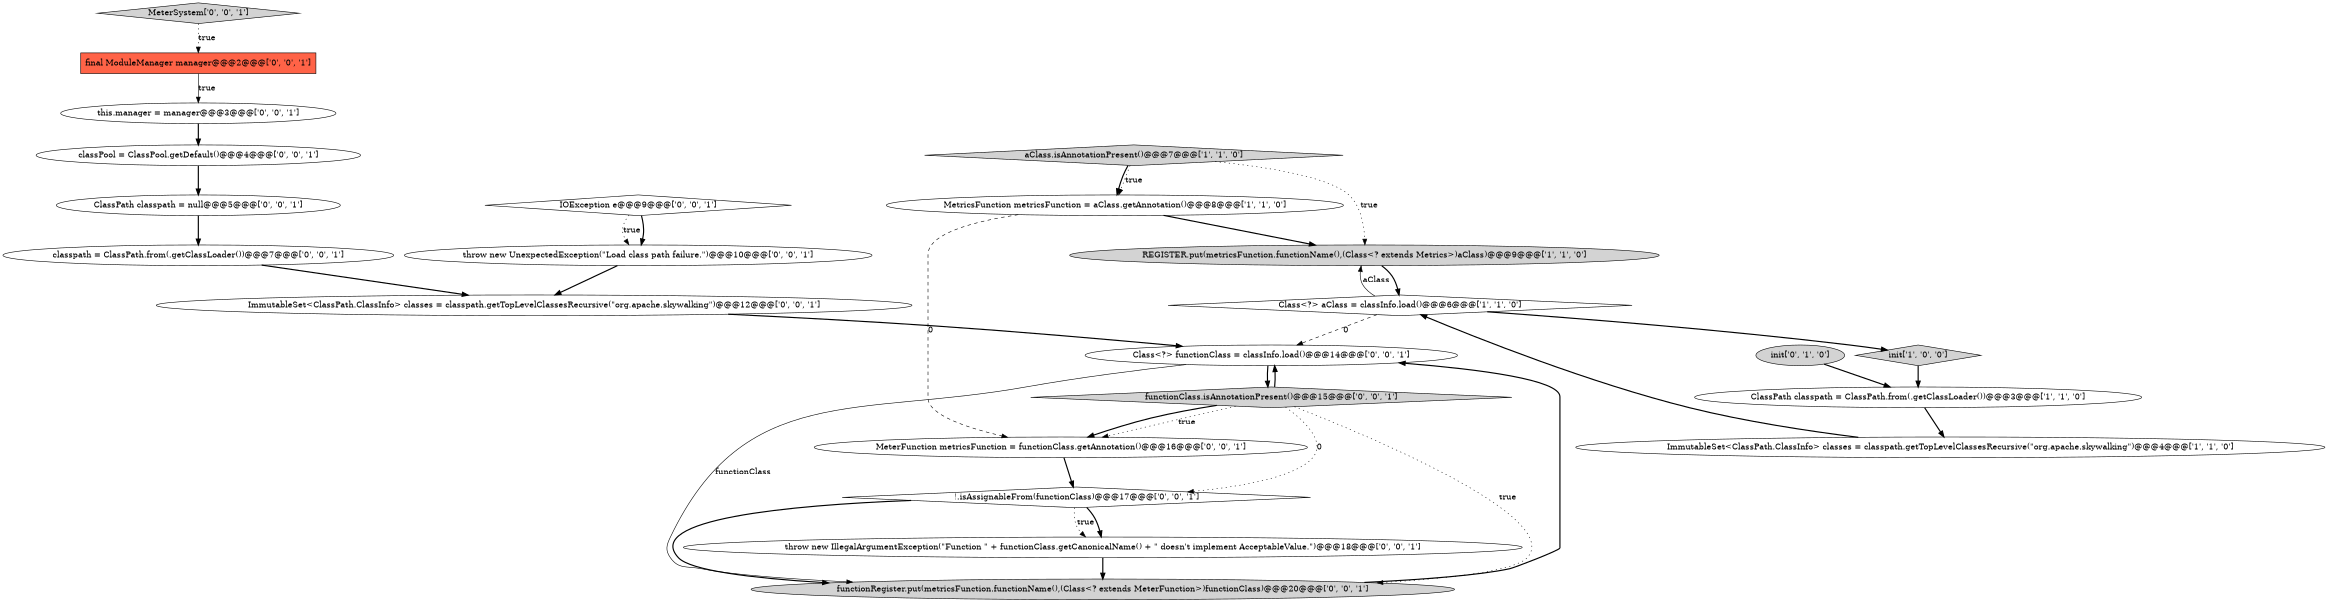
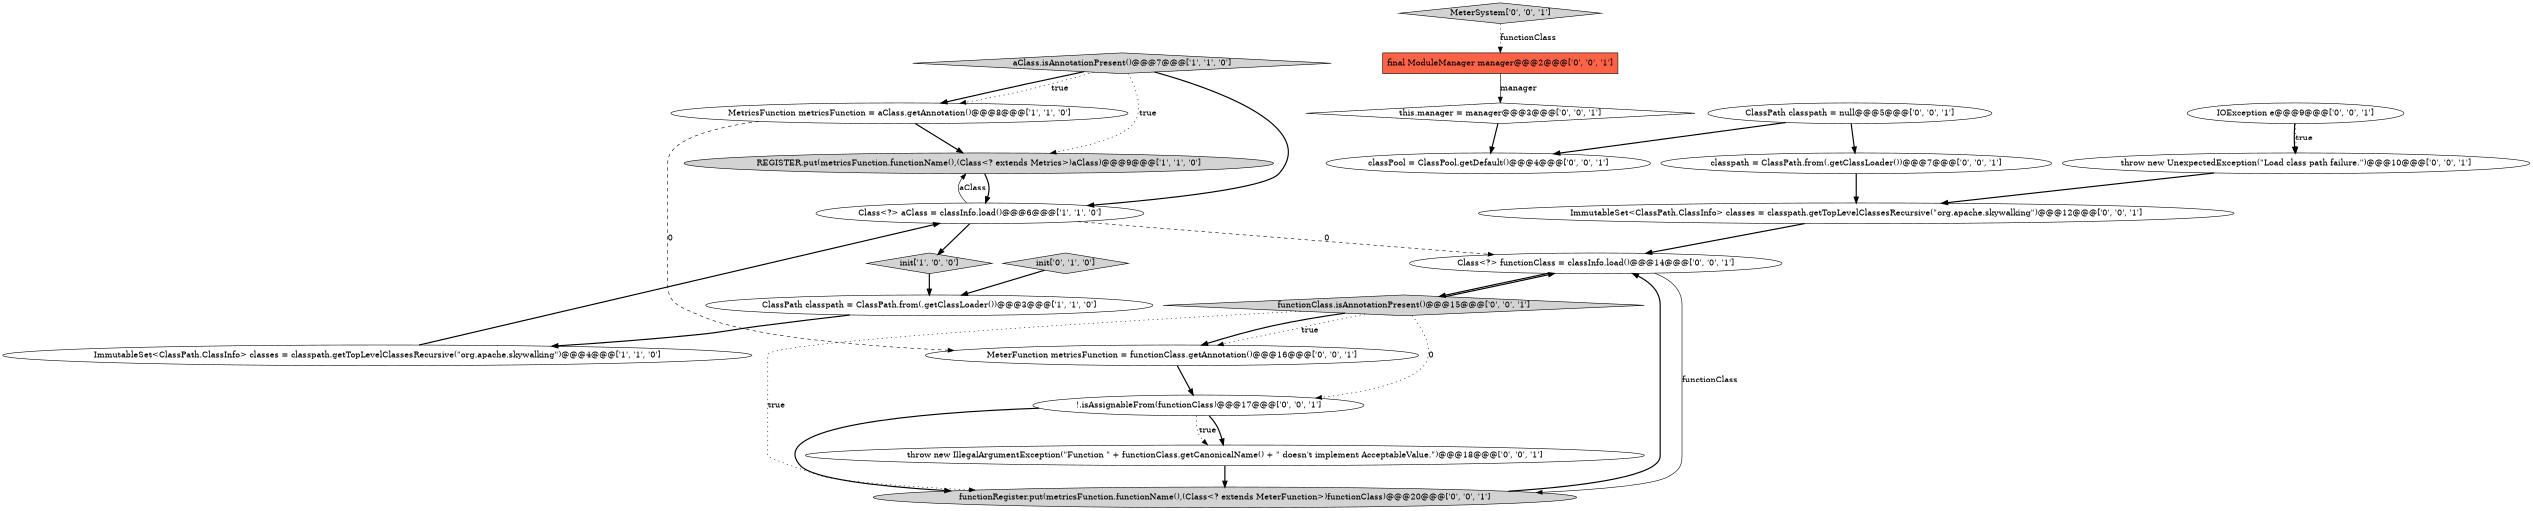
edge "MeterSystem['0', '0', '1']" -> "final ModuleManager manager@@@2@@@['0', '0', '1']": label "true" -> "functionClass"
edge "final ModuleManager manager@@@2@@@['0', '0', '1']" -> "this.manager = manager@@@3@@@['0', '0', '1']": label "true" -> "manager"
node "this.manager = manager@@@3@@@['0', '0', '1']": shape ellipse -> diamond
edge "aClass.isAnnotationPresent()@@@7@@@['1', '1', '0']" -> "Class<?> aClass = classInfo.load()@@@6@@@['1', '1', '0']": added
edge "classPool = ClassPool.getDefault()@@@4@@@['0', '0', '1']" -> "ClassPath classpath = null@@@5@@@['0', '0', '1']": reversed
node "IOException e@@@9@@@['0', '0', '1']": shape diamond -> ellipse
node "Class<?> aClass = classInfo.load()@@@6@@@['1', '1', '0']": shape diamond -> ellipse
node "init['0', '1', '0']": shape ellipse -> diamond
node "!.isAssignableFrom(functionClass)@@@17@@@['0', '0', '1']": shape diamond -> ellipse
